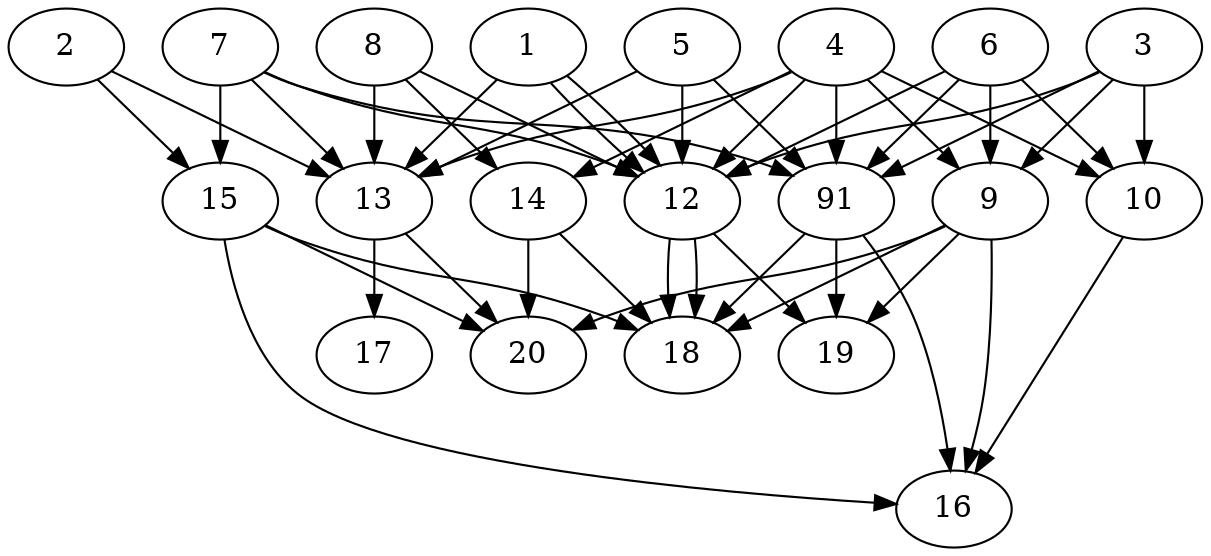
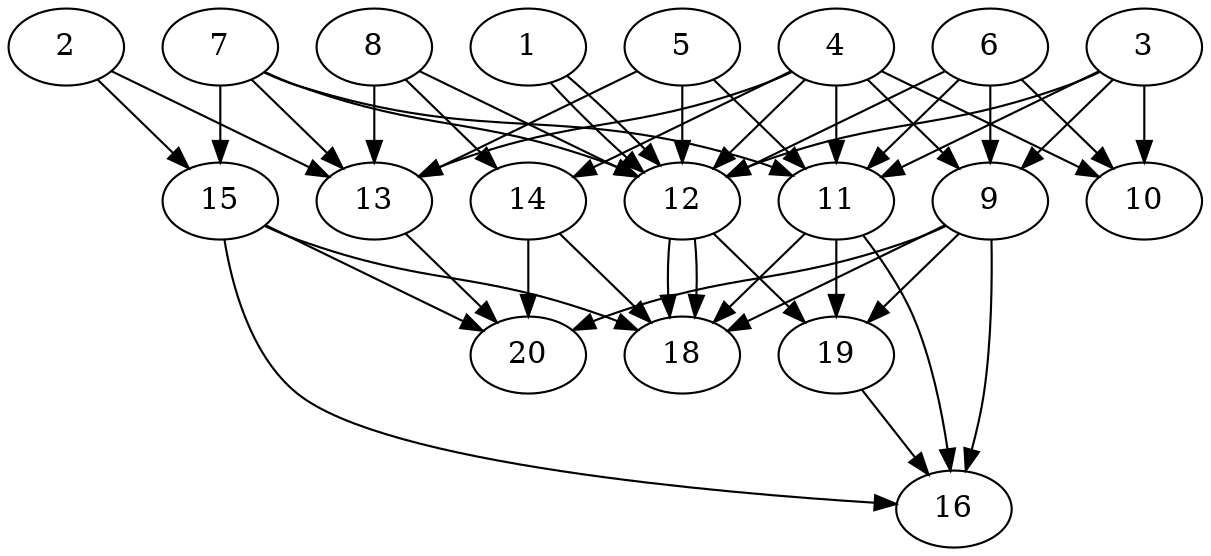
edge "1" -> "13": removed
node "91": label "91" -> "11"
edge "10" -> "16": now "19" -> "16"
node "17": removed
